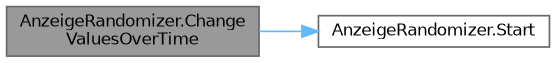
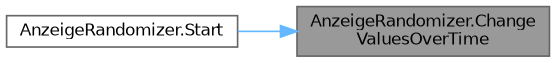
edge "AnzeigeRandomizer.Change ValuesOverTime" -> "AnzeigeRandomizer.Start": reversed
